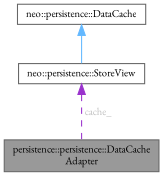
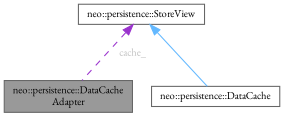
edge "neo::persistence::StoreView" -> "neo::persistence::DataCache": reversed
node "persistence::persistence::DataCache Adapter": label "persistence::persistence::DataCache Adapter" -> "neo::persistence::DataCache Adapter"
